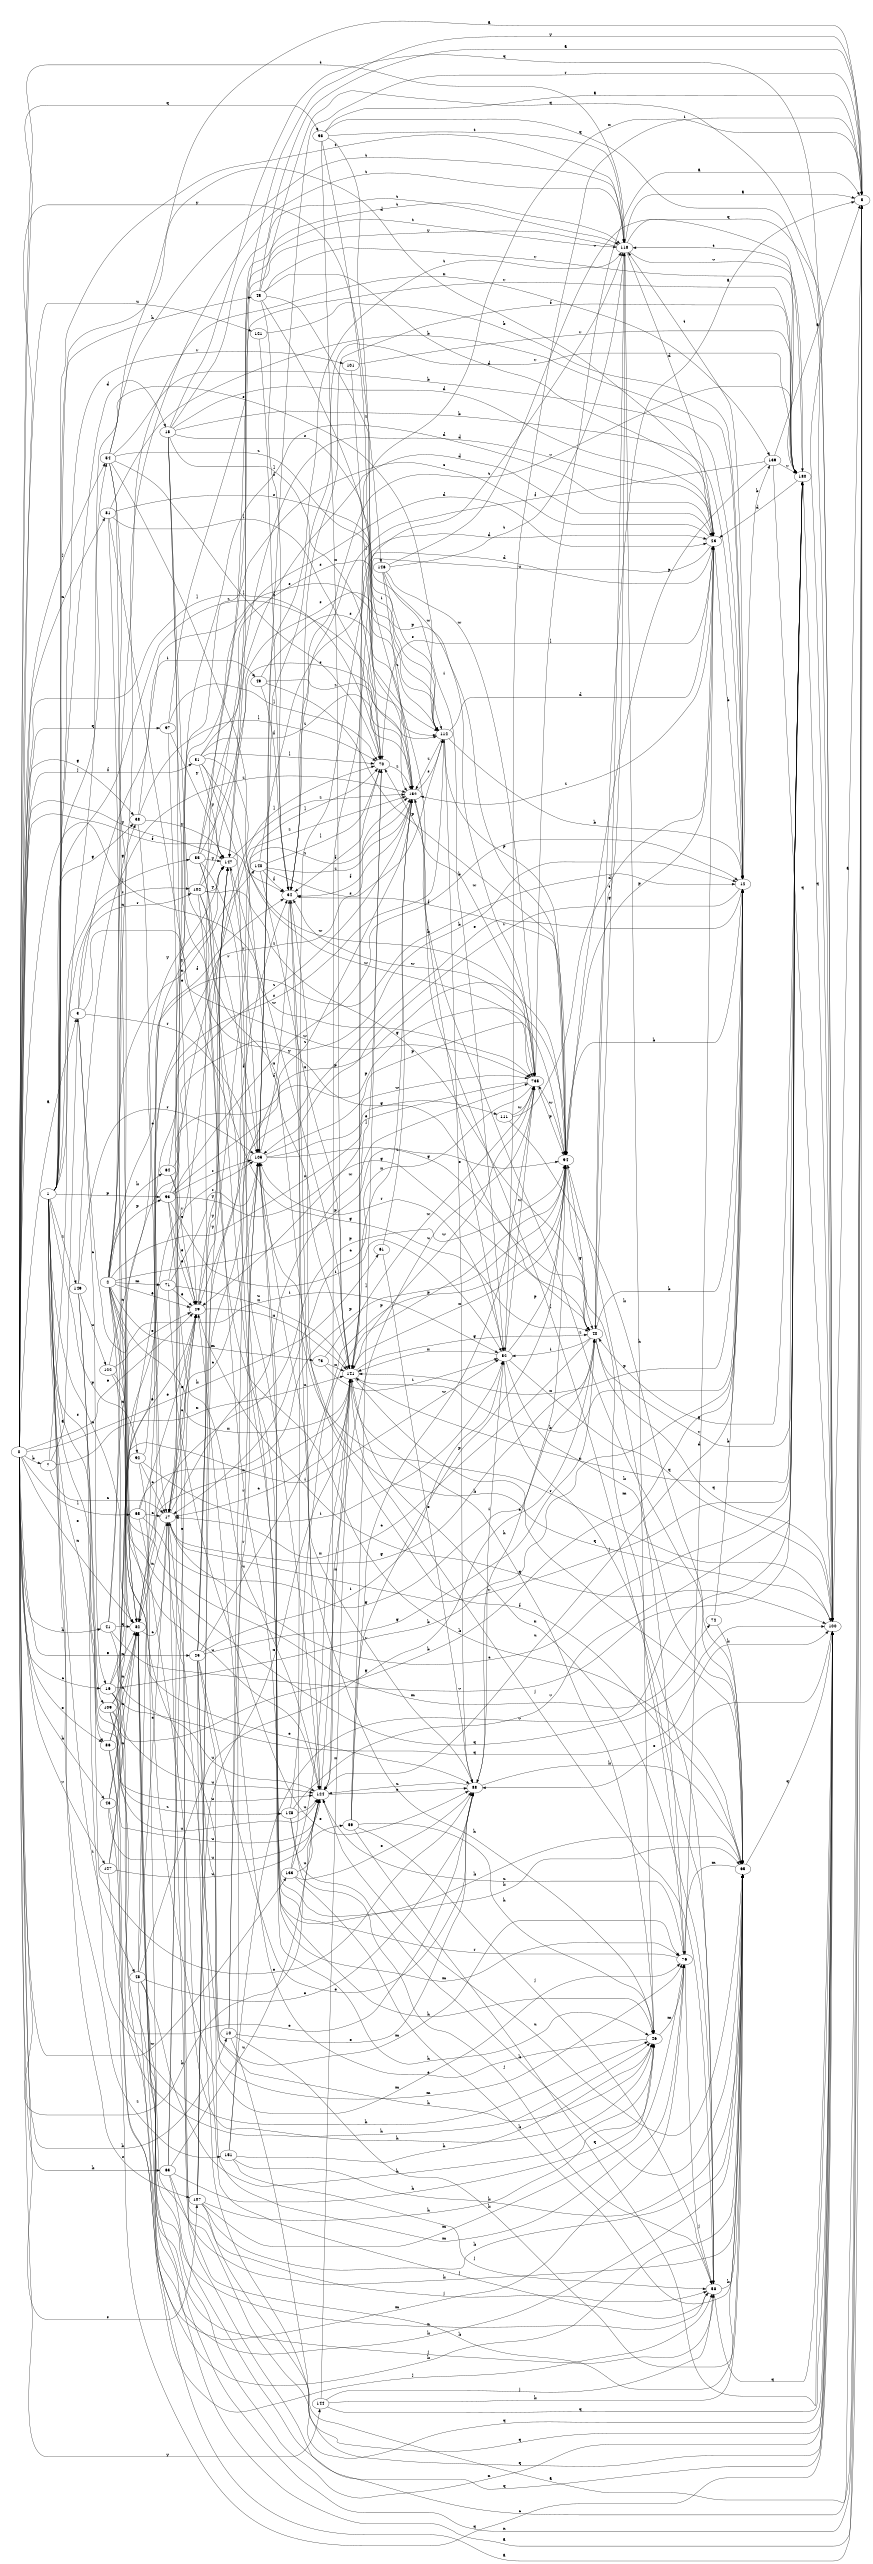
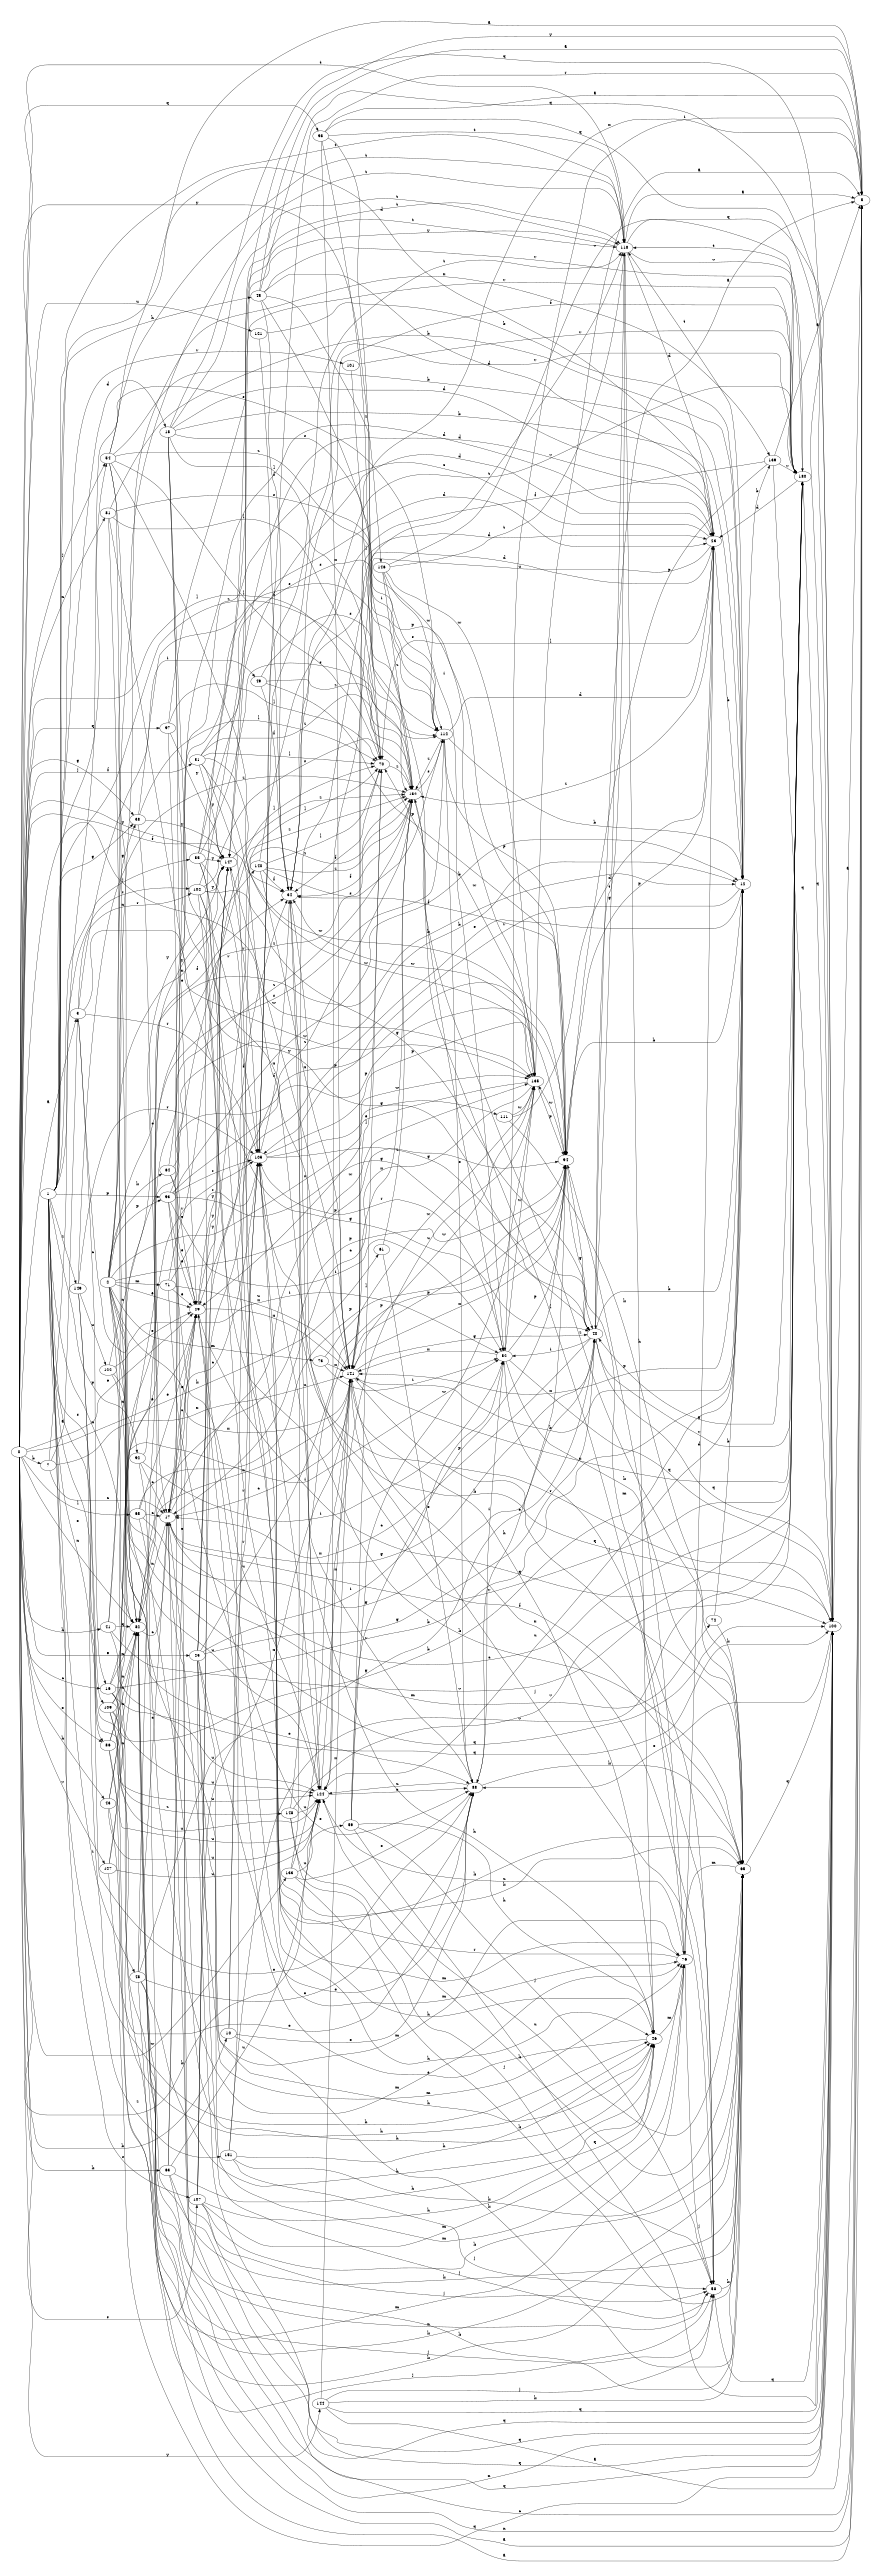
edge "102" -> "112": now "102" -> "152"
node "735": label "735" -> "135"
edge "29" -> "76": added, label "m"
edge "10" -> "5": now "144" -> "5"
